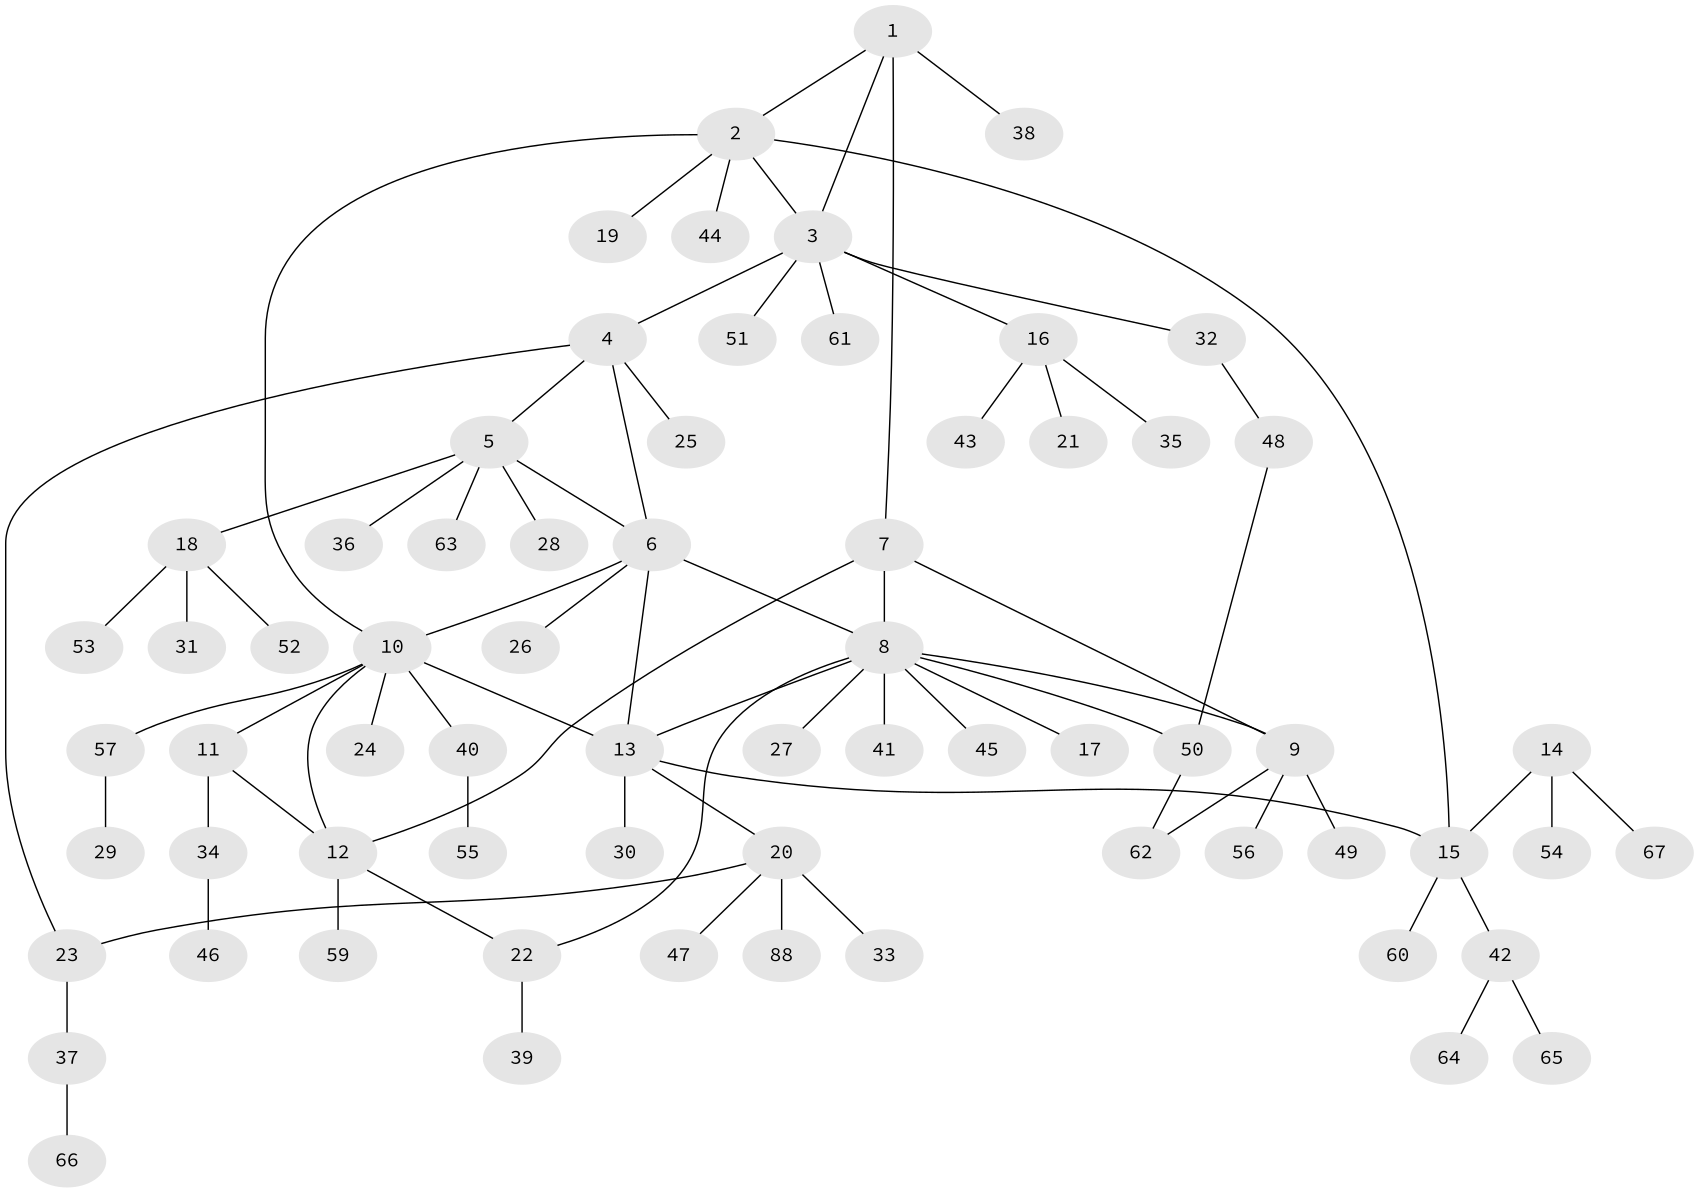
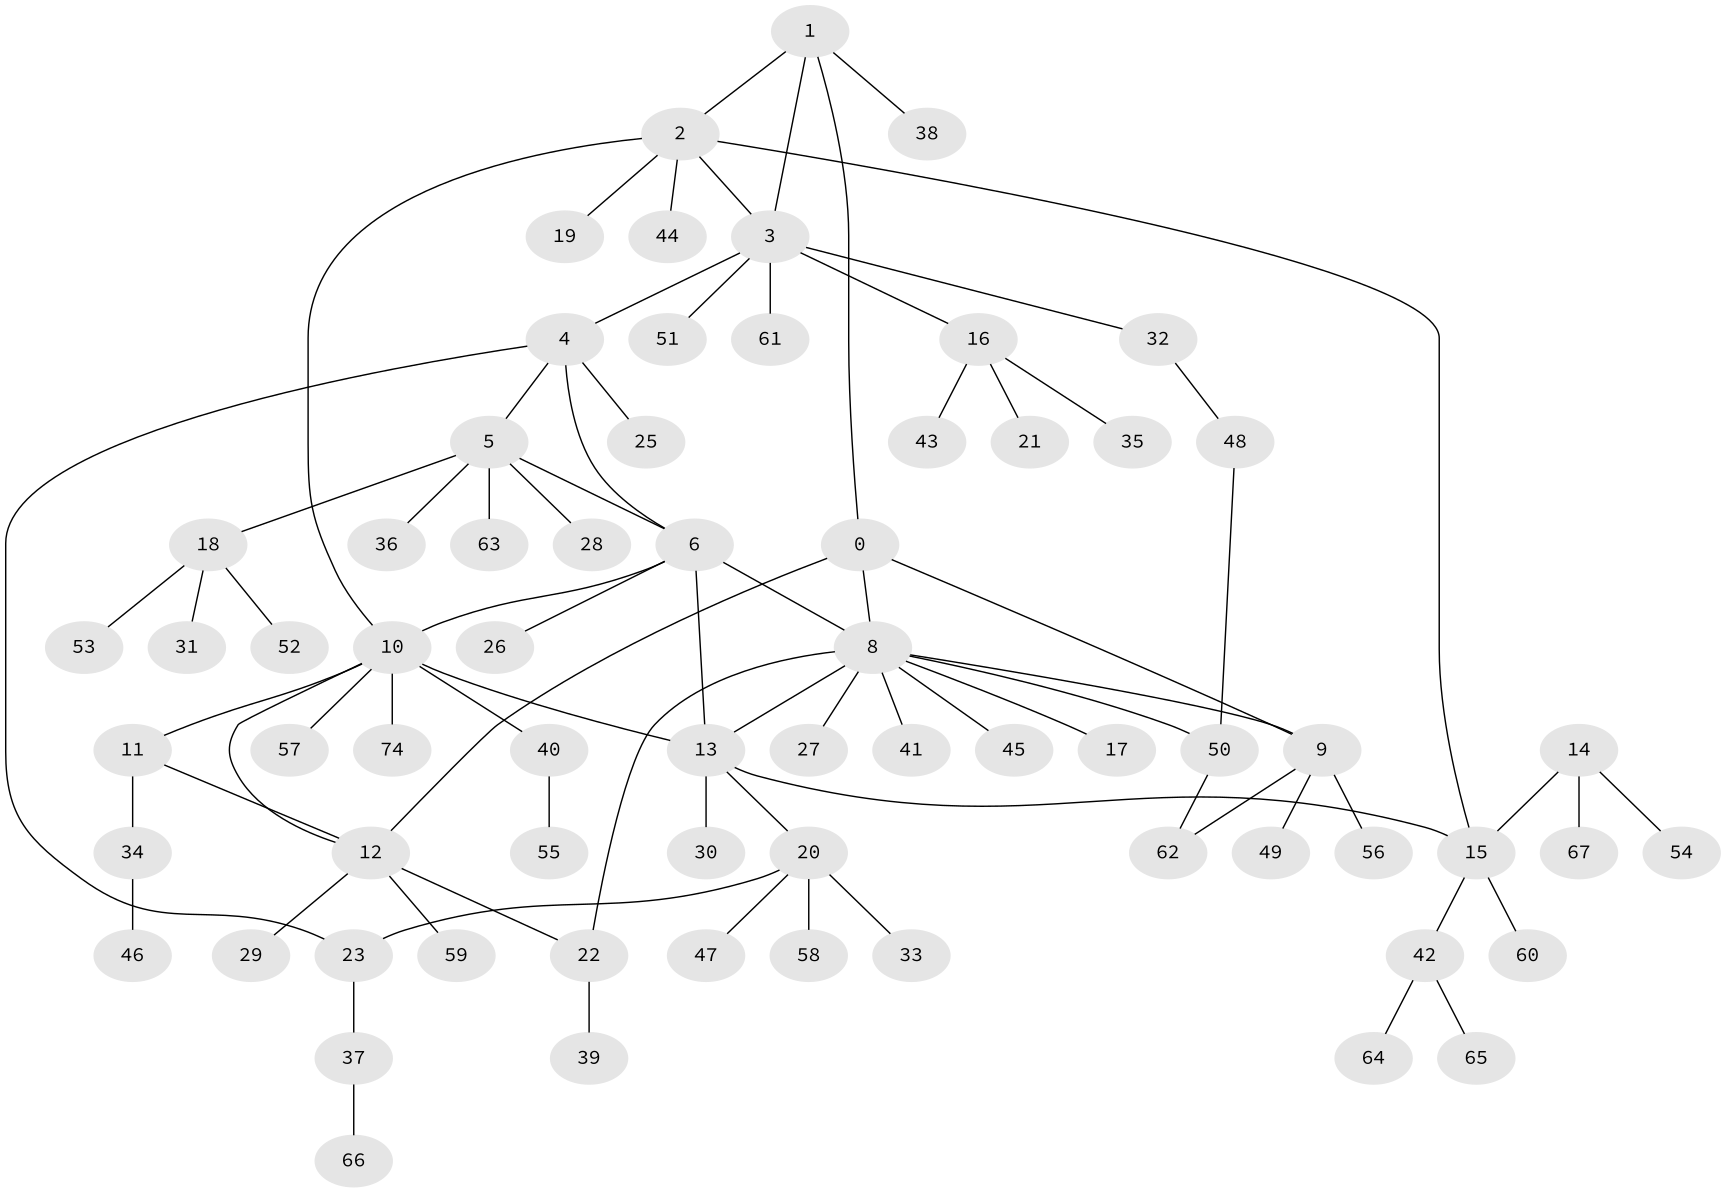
node "7": label "7" -> "0"
node "24": label "24" -> "74"
edge "57" -- "29": now "12" -- "29"
node "88": label "88" -> "58"
